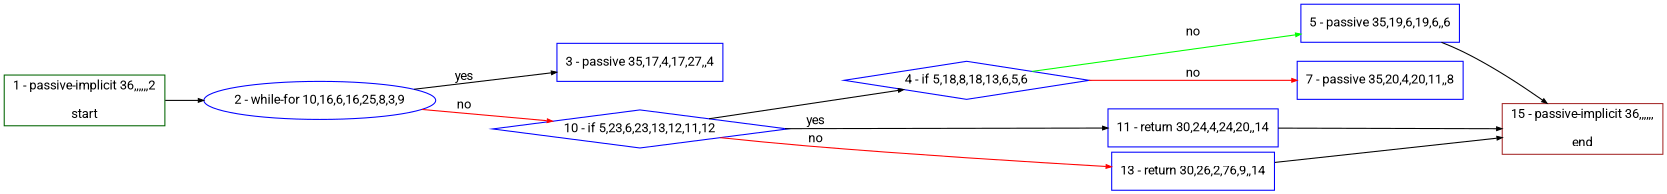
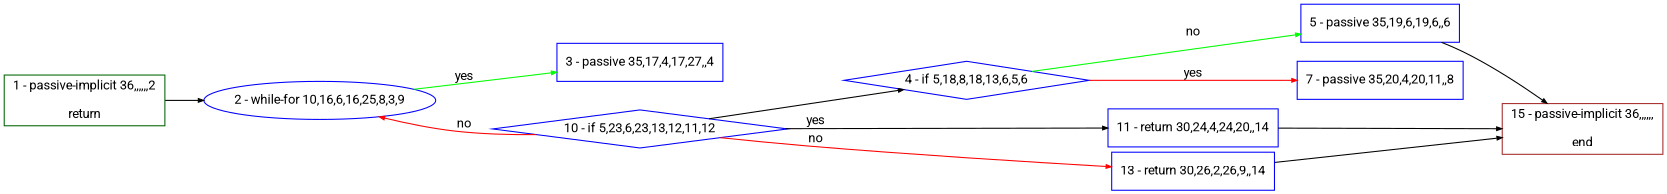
edge "4 - if 5,18,8,18,13,6,5,6" -> "7 - passive 35,20,4,20,11,,8": label "no" -> "yes"
edge "2 - while-for 10,16,6,16,25,8,3,9" -> "3 - passive 35,17,4,17,27,,4": color #000000 -> #00ff00
node "1 - passive-implicit 36,,,,,,2 start": label "1 - passive-implicit 36,,,,,,2 start" -> "1 - passive-implicit 36,,,,,,2 return"
edge "2 - while-for 10,16,6,16,25,8,3,9" -> "10 - if 5,23,6,23,13,12,11,12": reversed
node "13 - return 30,26,2,76,9,,14": label "13 - return 30,26,2,76,9,,14" -> "13 - return 30,26,2,26,9,,14"
